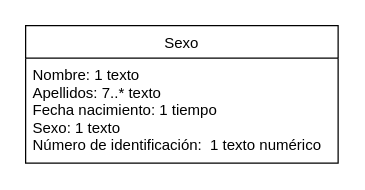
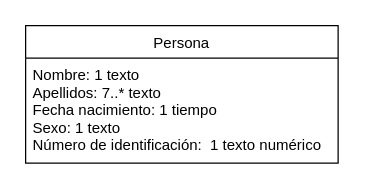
node "Sexo": label "Sexo" -> "Persona"
